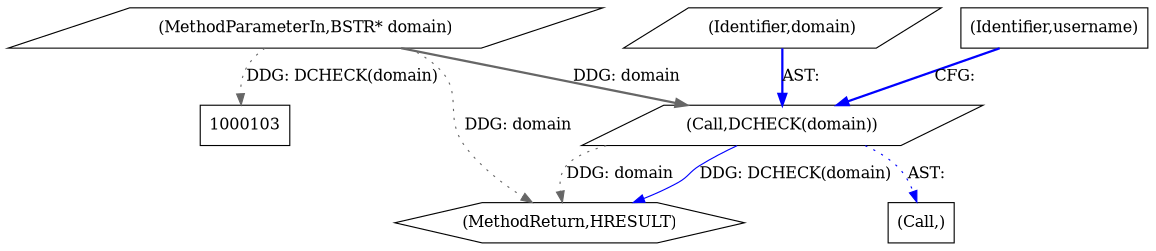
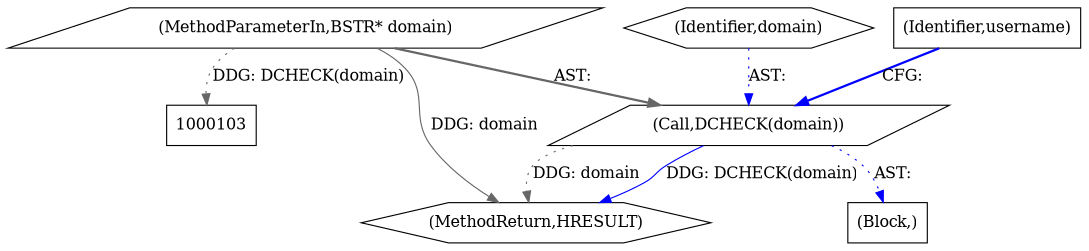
node "(Identifier,domain)": shape parallelogram -> hexagon
edge "(Identifier,domain)" -> "(Call,DCHECK(domain))": style bold -> dotted
edge "(MethodParameterIn,BSTR* domain)" -> "(Call,DCHECK(domain))": label "DDG: domain" -> "AST: "
edge "(MethodParameterIn,BSTR* domain)" -> "(MethodReturn,HRESULT)": style dotted -> solid
node "(Call,)": label "(Call,)" -> "(Block,)"
